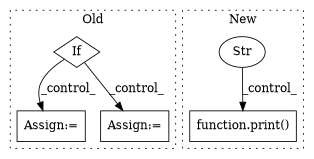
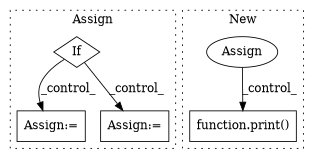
cluster "Old": label "Old" -> "Assign"
node "Str": label "Str" -> "Assign"
